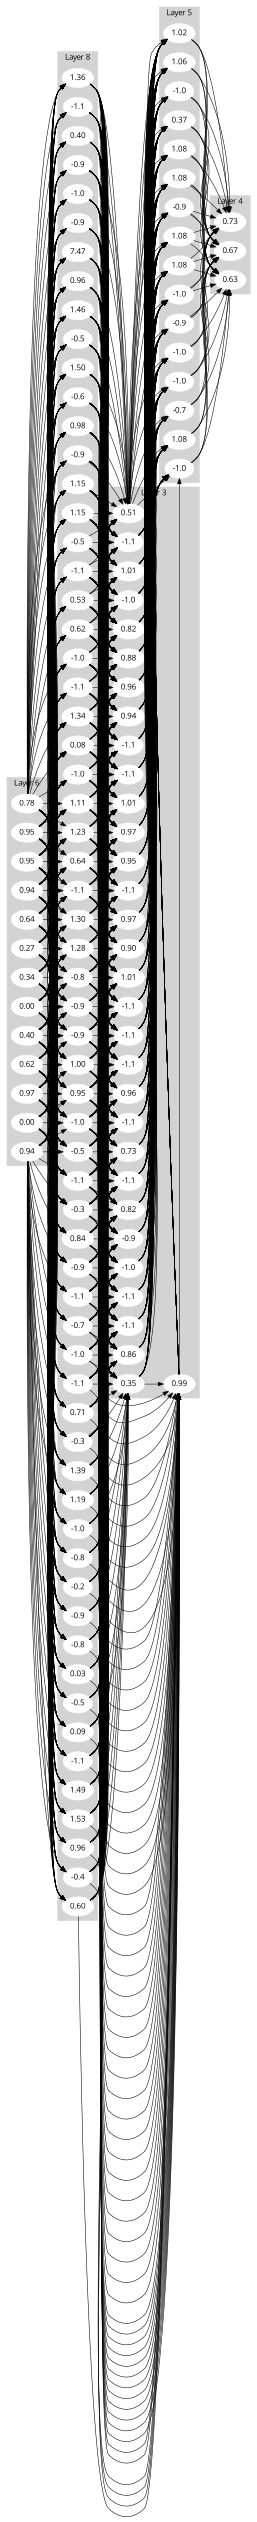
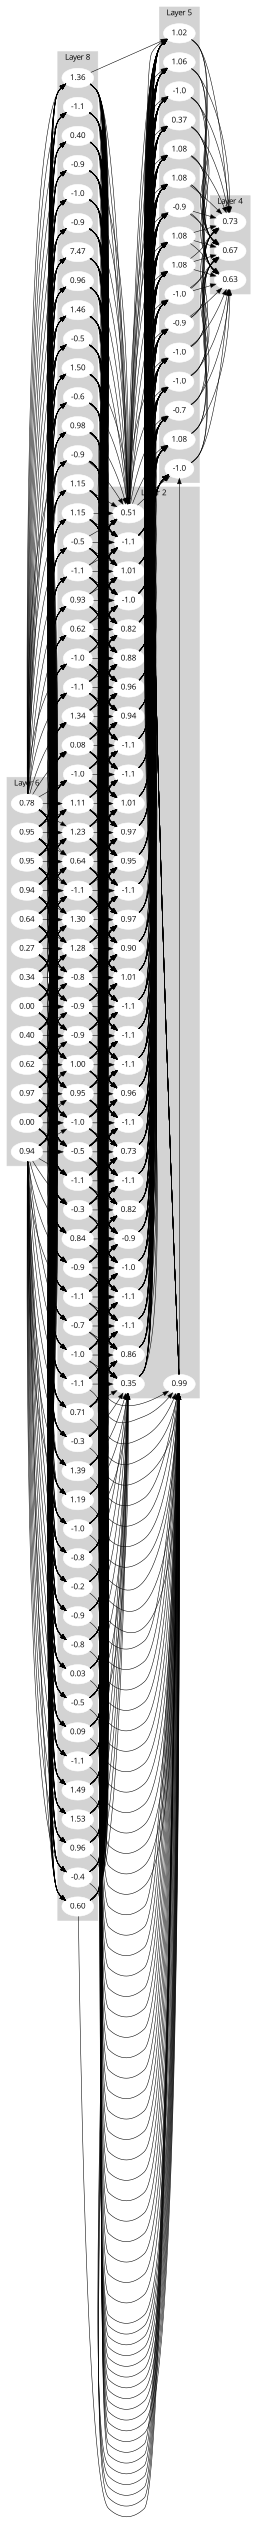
edge "7.47" -> "0.51": added
cluster "Layer 3": label "Layer 3" -> "Layer 2"
node "0.53": label "0.53" -> "0.93"
edge "0.35" -> "1.02": now "1.36" -> "1.02"
edge "0.35" -> "0.99": now "1.49" -> "0.99"
